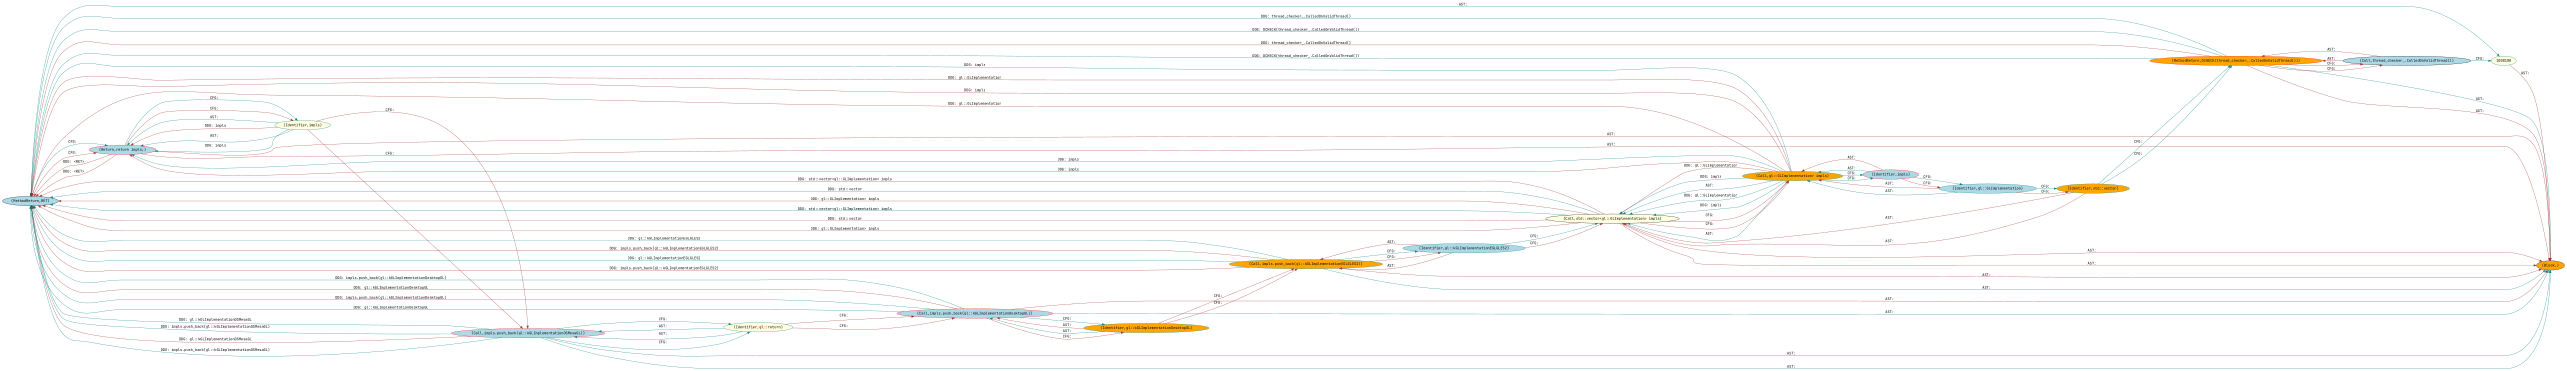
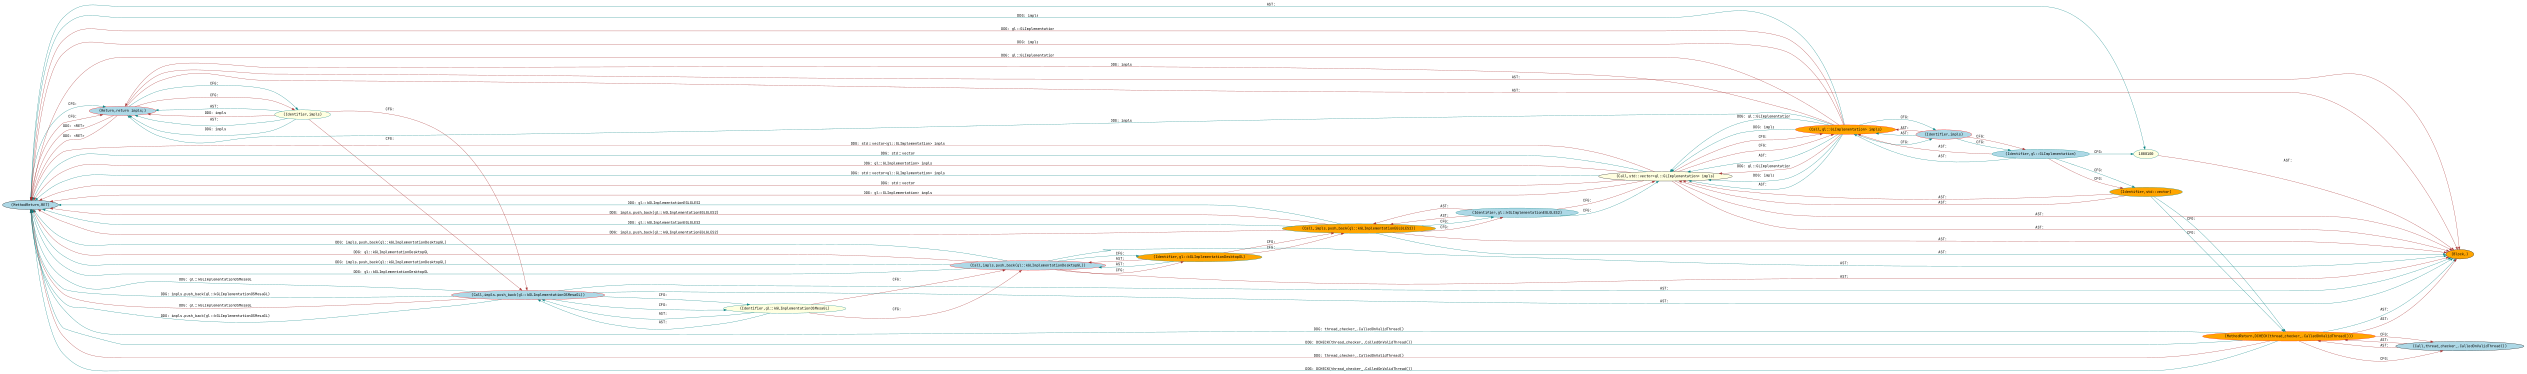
edge "(Call,thread_checker_.CalledOnValidThread())" -> "1000100": now "(Identifier,gl::GLImplementation)" -> "1000100"
node "(Call,gl::GLImplementation> impls)": color teal -> red
node "(Identifier,gl::return)": label "(Identifier,gl::return)" -> "(Identifier,gl::kGLImplementationOSMesaGL)"
